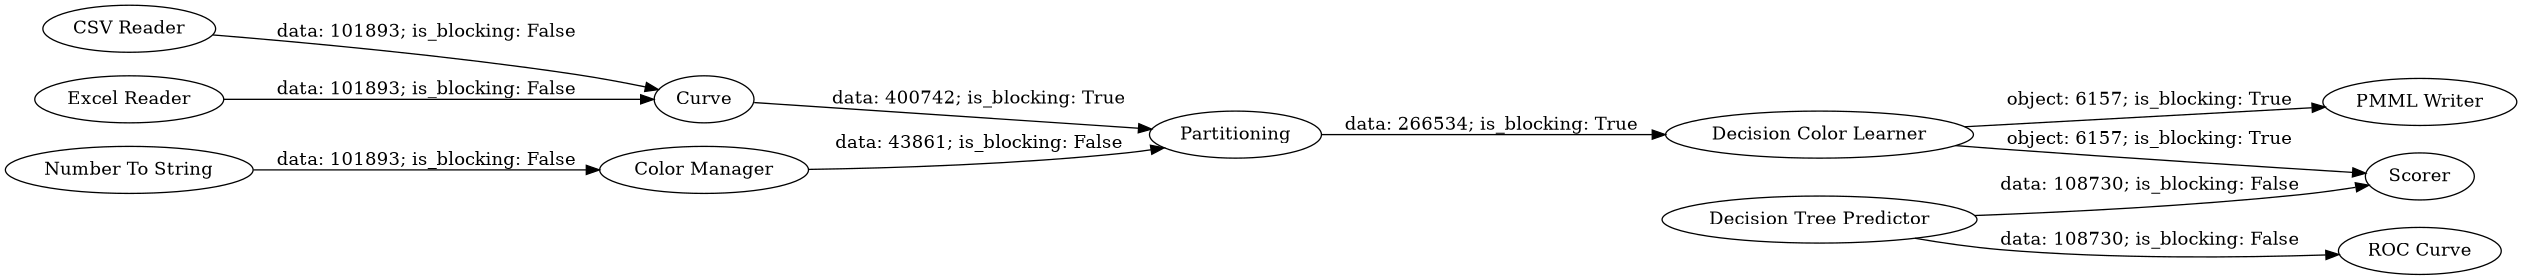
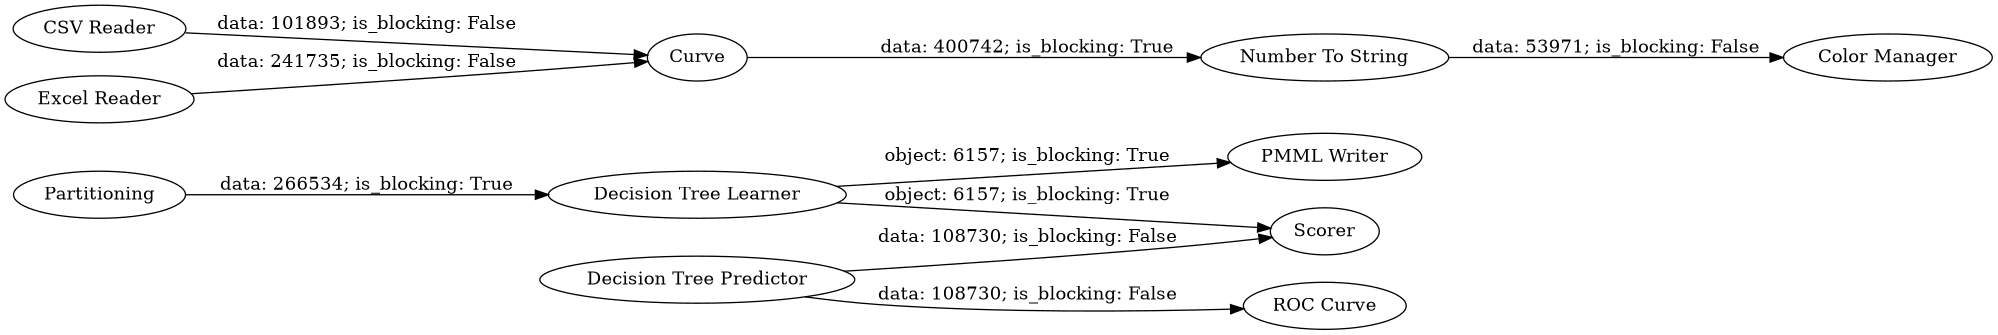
edge "Excel Reader" -> "Curve": label "data: 101893; is_blocking: False" -> "data: 241735; is_blocking: False"
edge "Curve" -> "Partitioning": now "Curve" -> "Number To String"
node "Decision Color Learner": label "Decision Color Learner" -> "Decision Tree Learner"
edge "Number To String" -> "Color Manager": label "data: 101893; is_blocking: False" -> "data: 53971; is_blocking: False"
edge "Color Manager" -> "Partitioning": removed, label "data: 43861; is_blocking: False"
